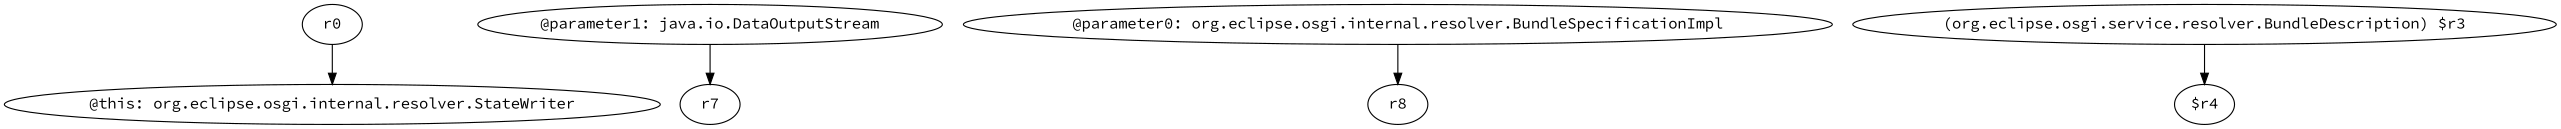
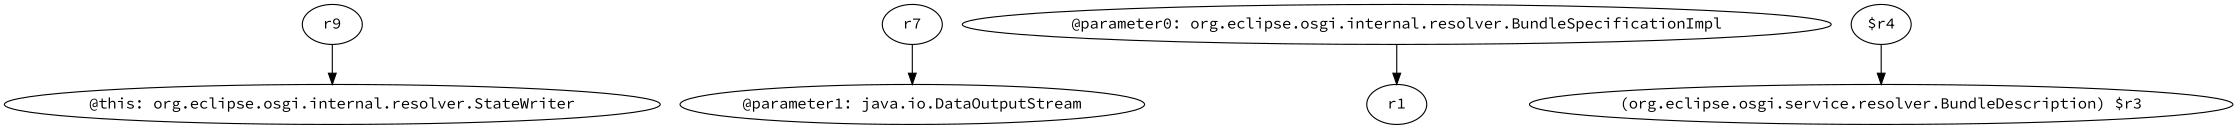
node "r0": label "r0" -> "r9"
edge "@parameter1: java.io.DataOutputStream" -> "r7": reversed
edge "(org.eclipse.osgi.service.resolver.BundleDescription) $r3" -> "$r4": reversed
node "r8": label "r8" -> "r1"
